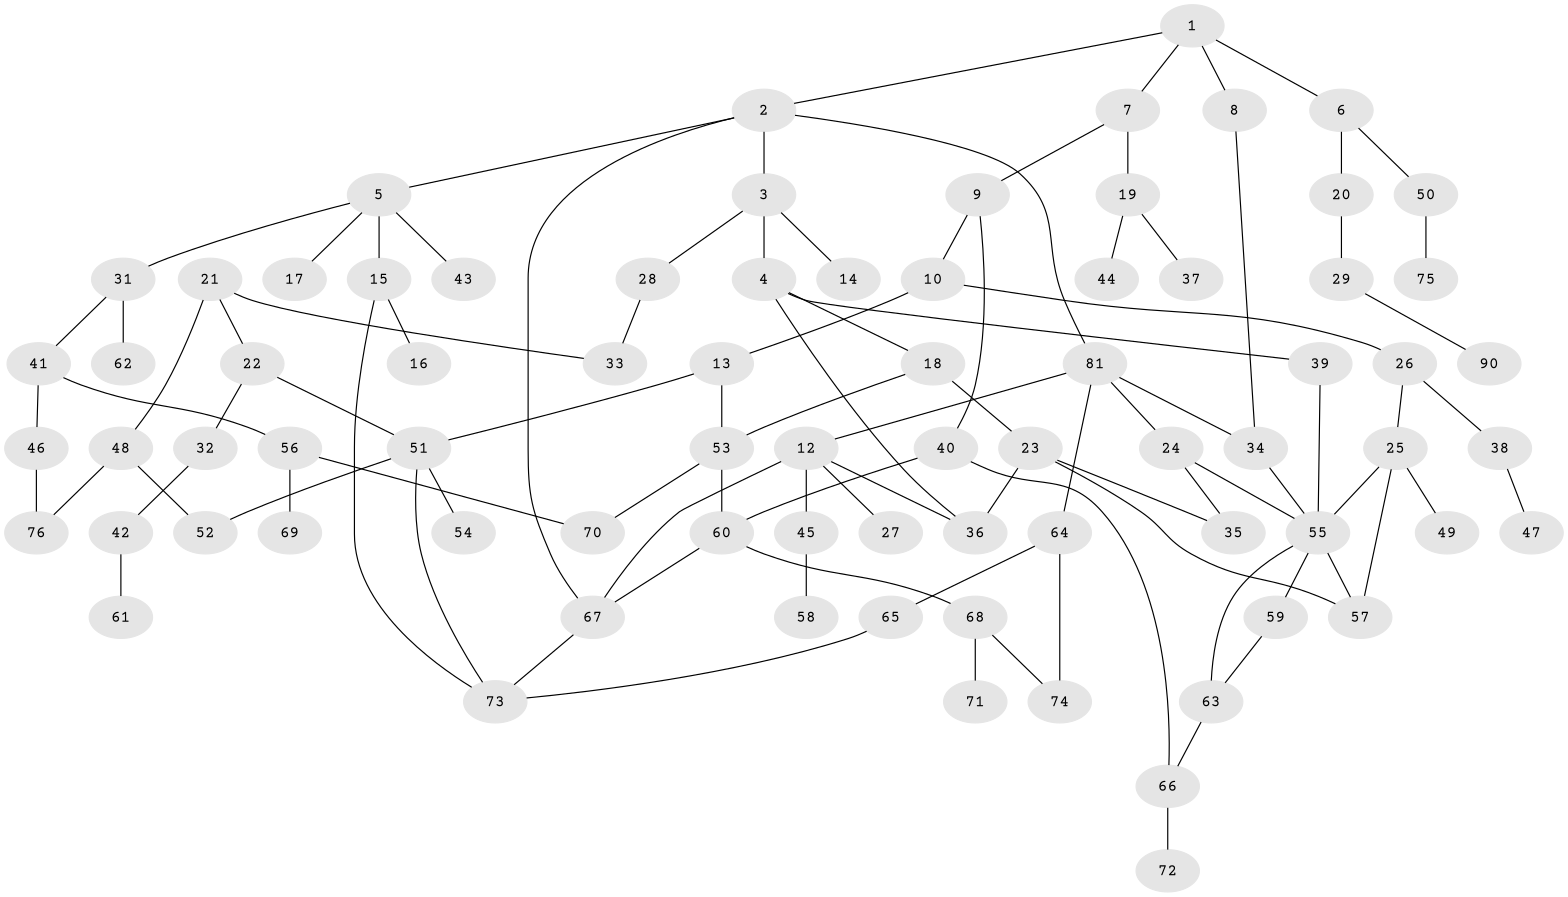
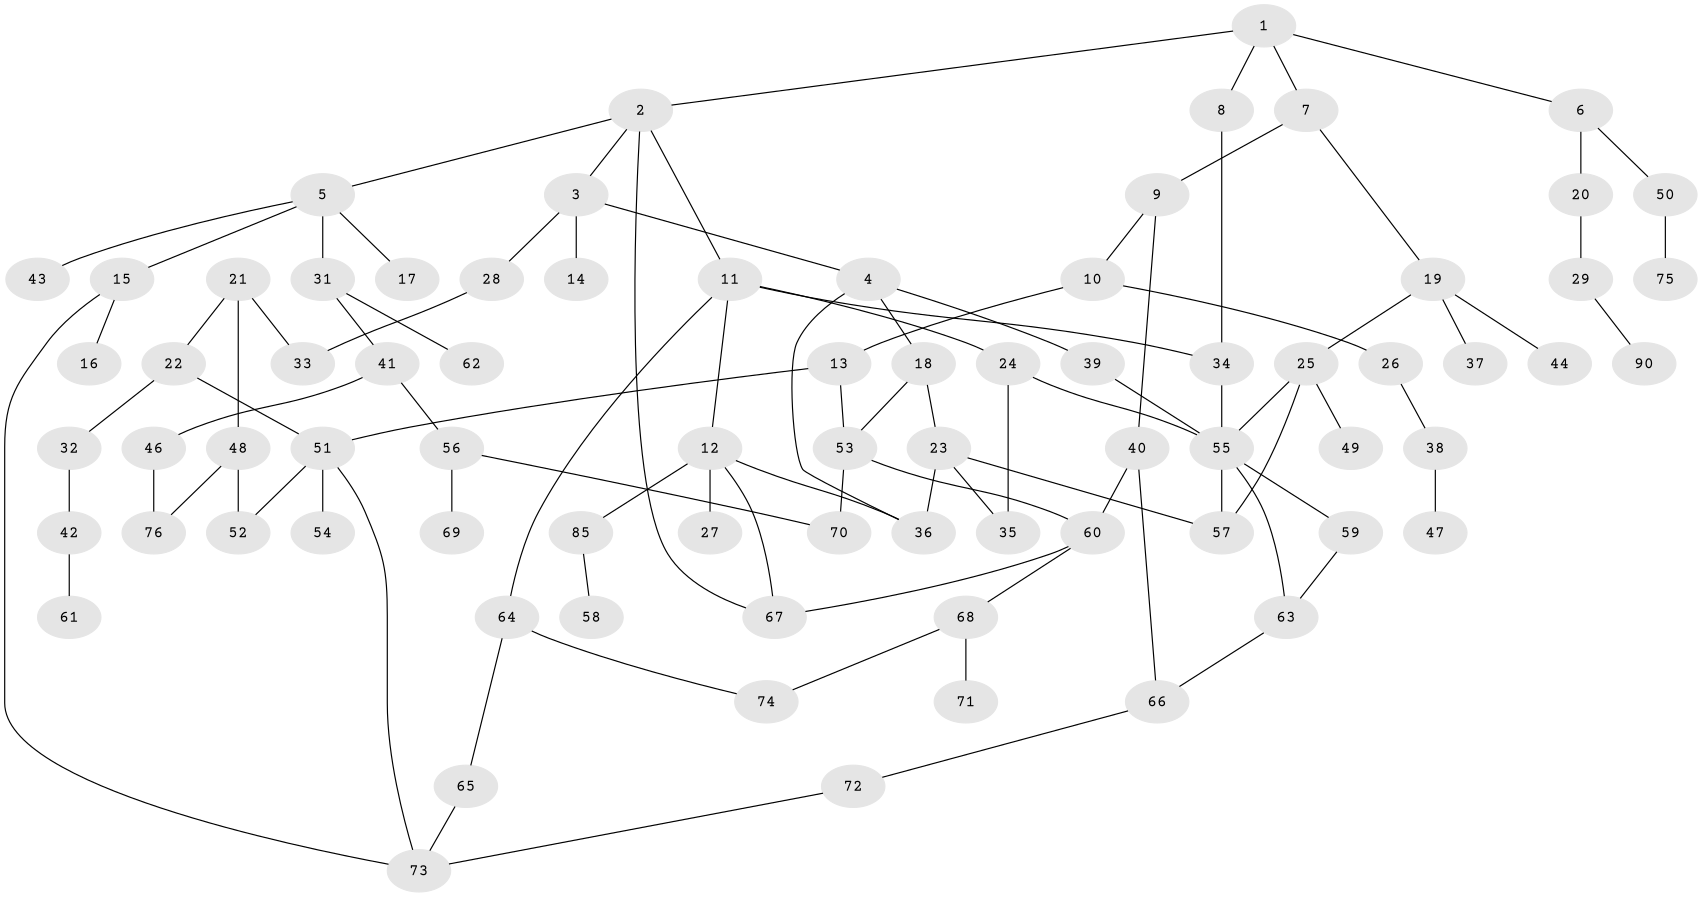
node "81": label "81" -> "11"
edge "26" -- "25": now "19" -- "25"
node "45": label "45" -> "85"
edge "67" -- "73": now "72" -- "73"
